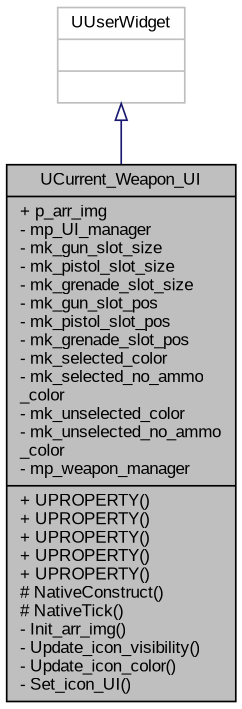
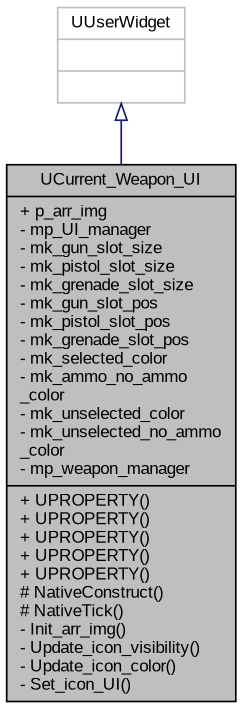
node "UCurrent_Weapon_UI": text "- mk_selected_no_ammo" -> "- mk_ammo_no_ammo"
